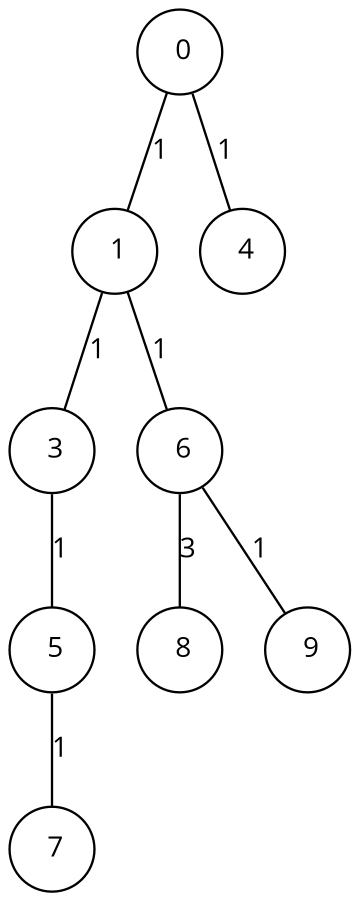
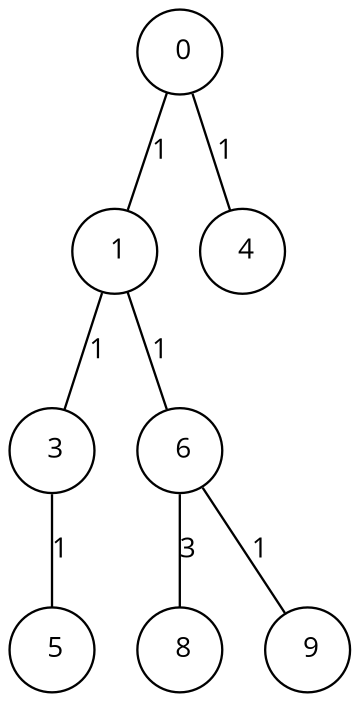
node "7": removed
